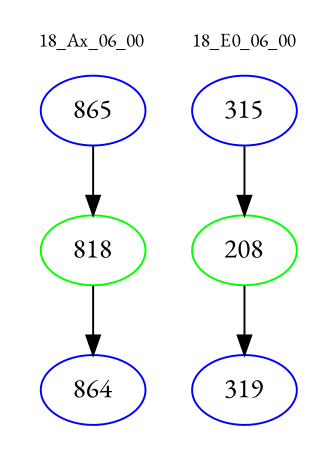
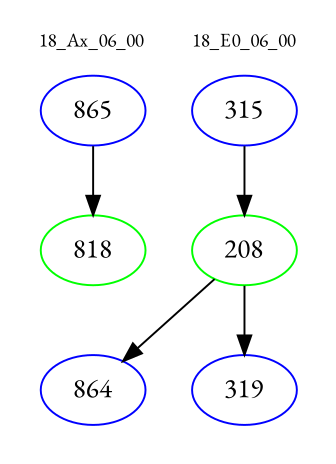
edge "818" -> "864": now "208" -> "864"
